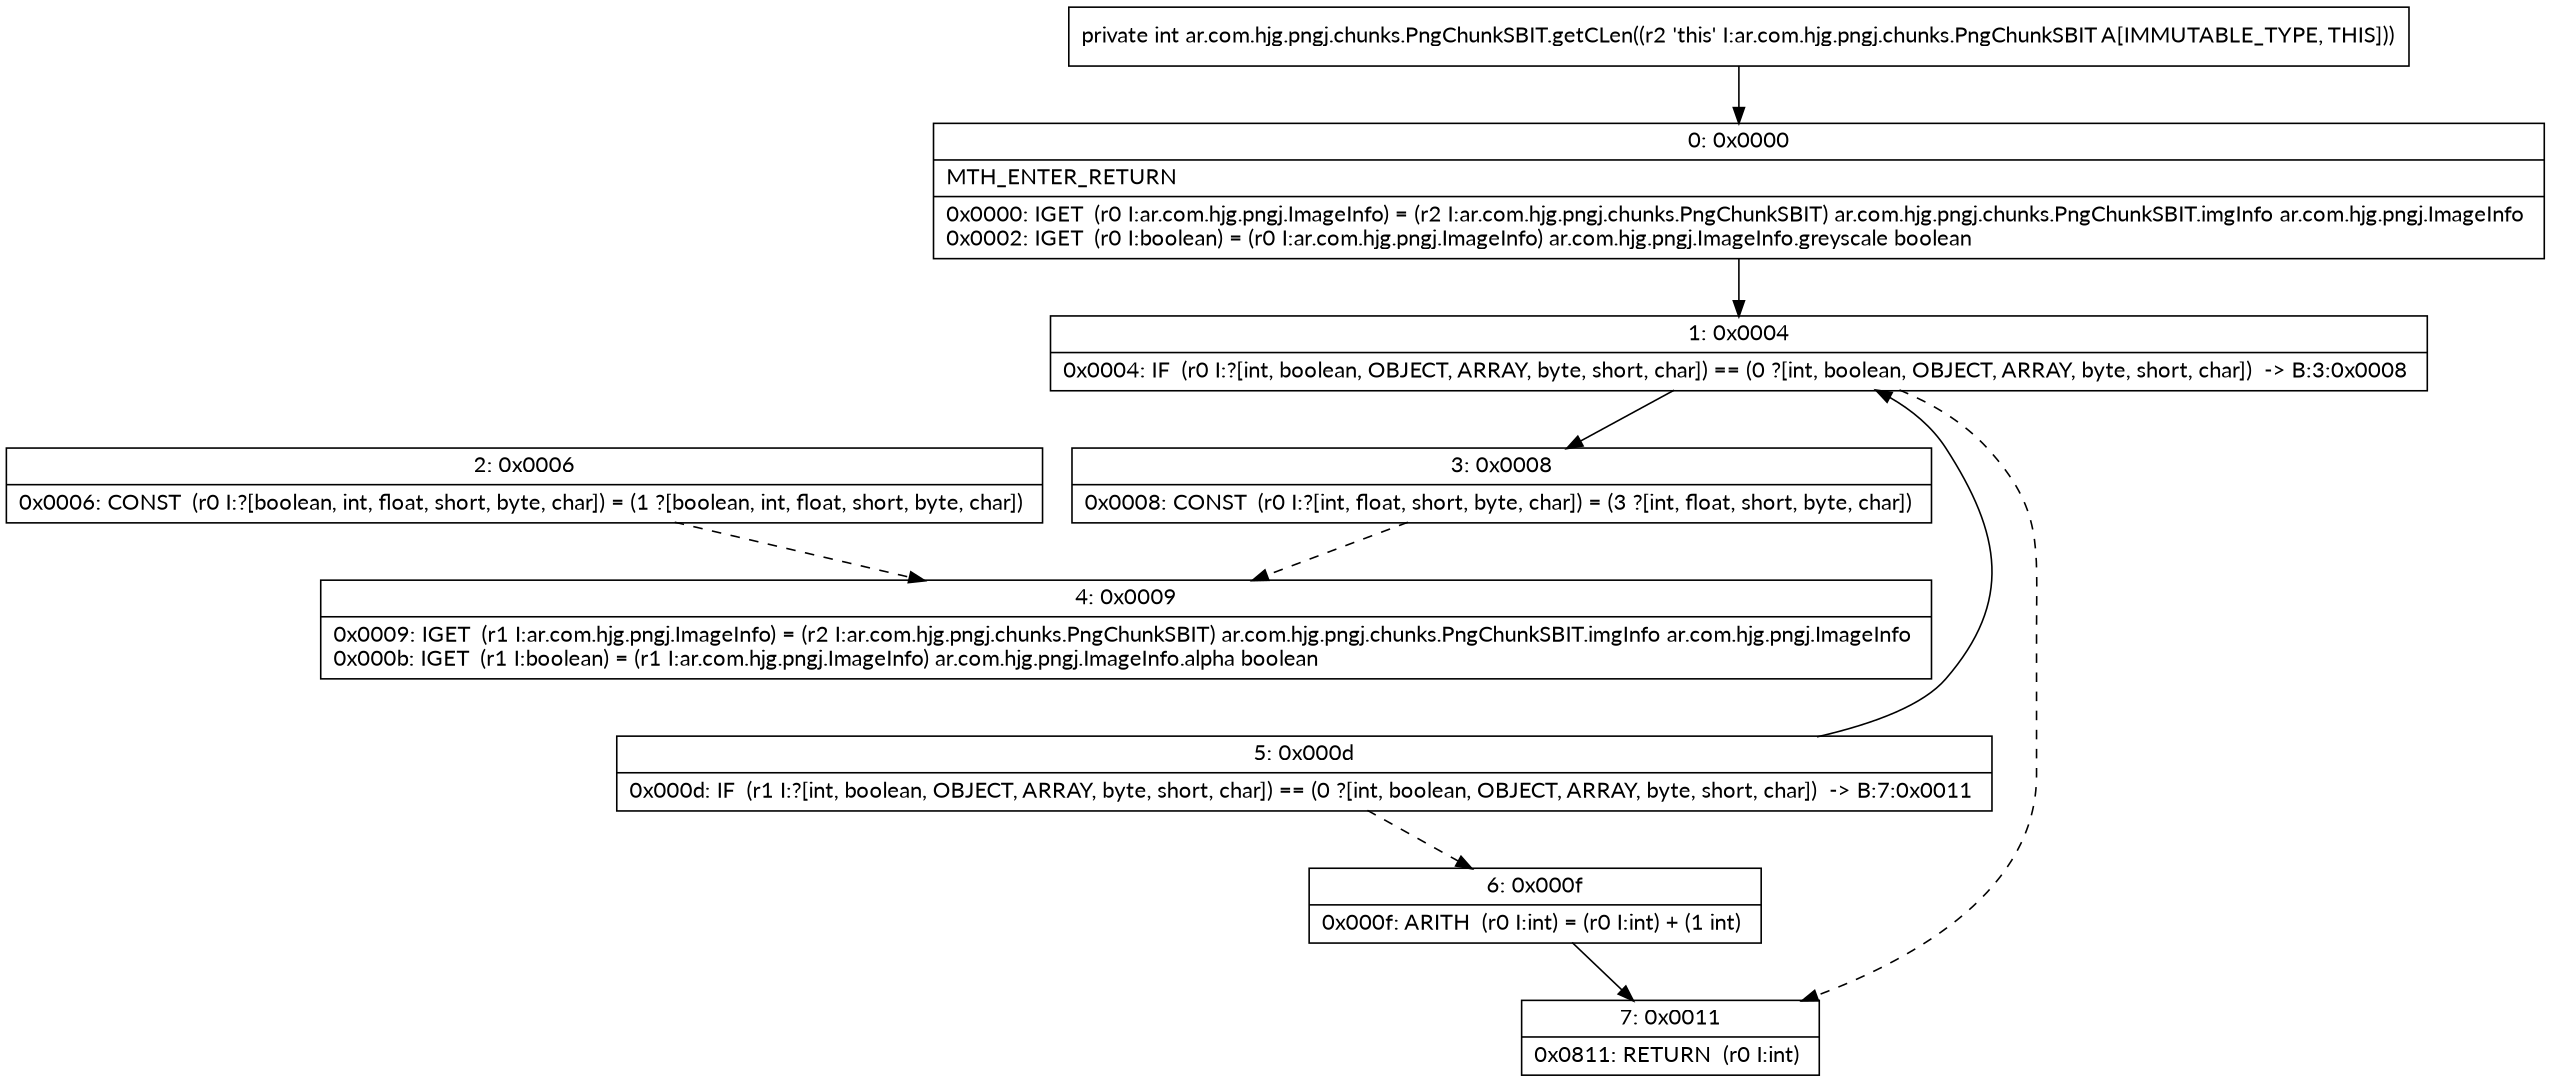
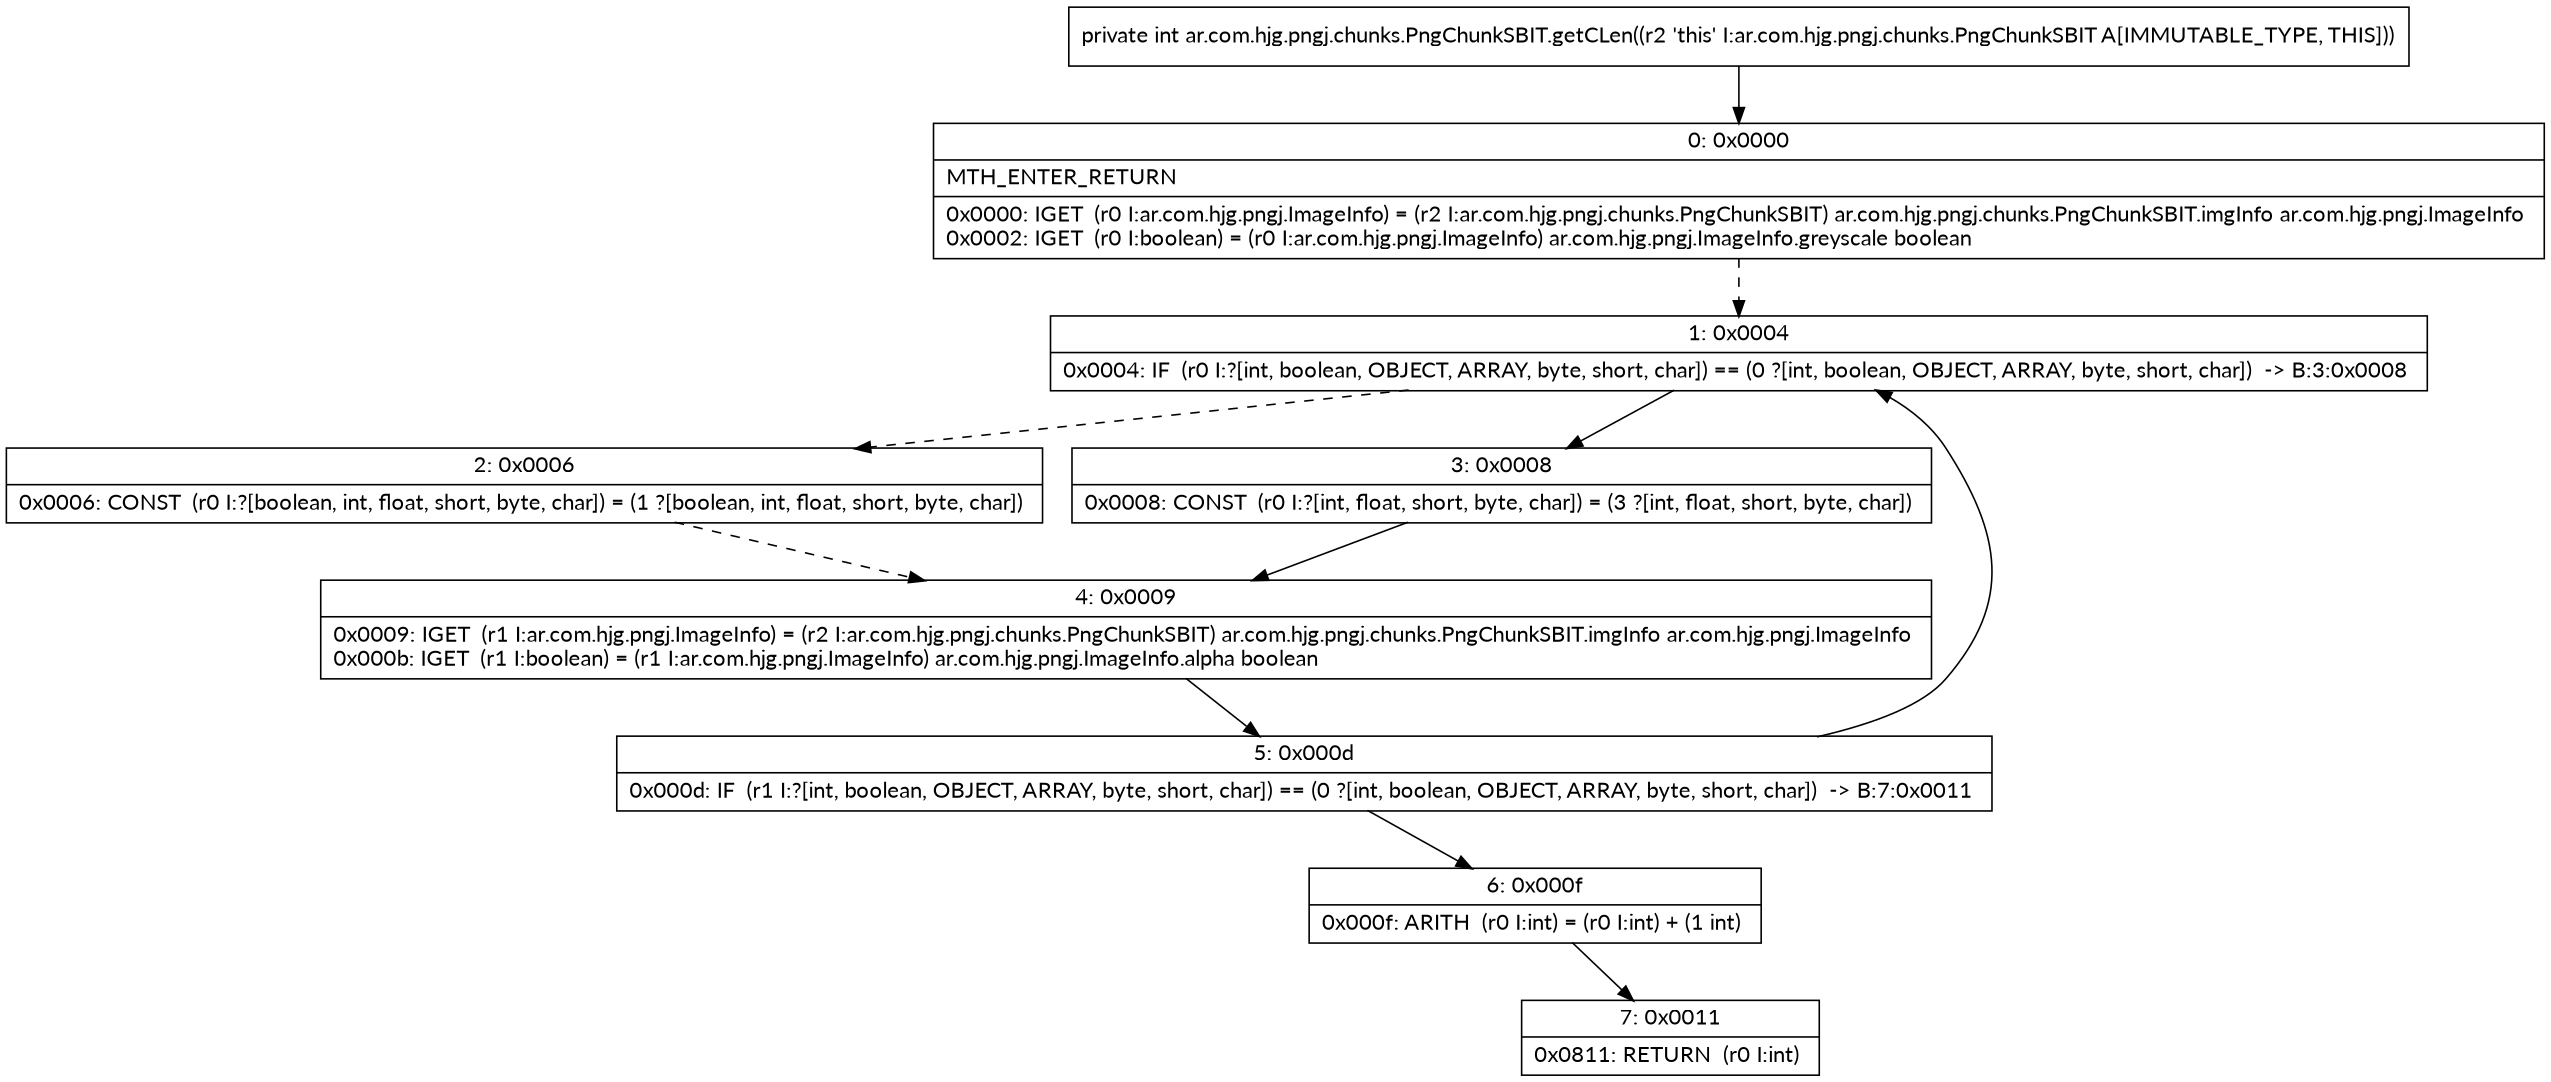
edge "0: 0x0000" -> "1: 0x0004": style solid -> dashed
edge "3: 0x0008" -> "4: 0x0009": style dashed -> solid
edge "4: 0x0009" -> "5: 0x000d": added
edge "1: 0x0004" -> "7: 0x0011": now "1: 0x0004" -> "2: 0x0006"
edge "5: 0x000d" -> "6: 0x000f": style dashed -> solid
